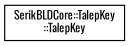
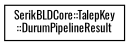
node "SerikBLDCore::TalepKey ::TalepKey": label "SerikBLDCore::TalepKey ::TalepKey" -> "SerikBLDCore::TalepKey ::DurumPipelineResult"
